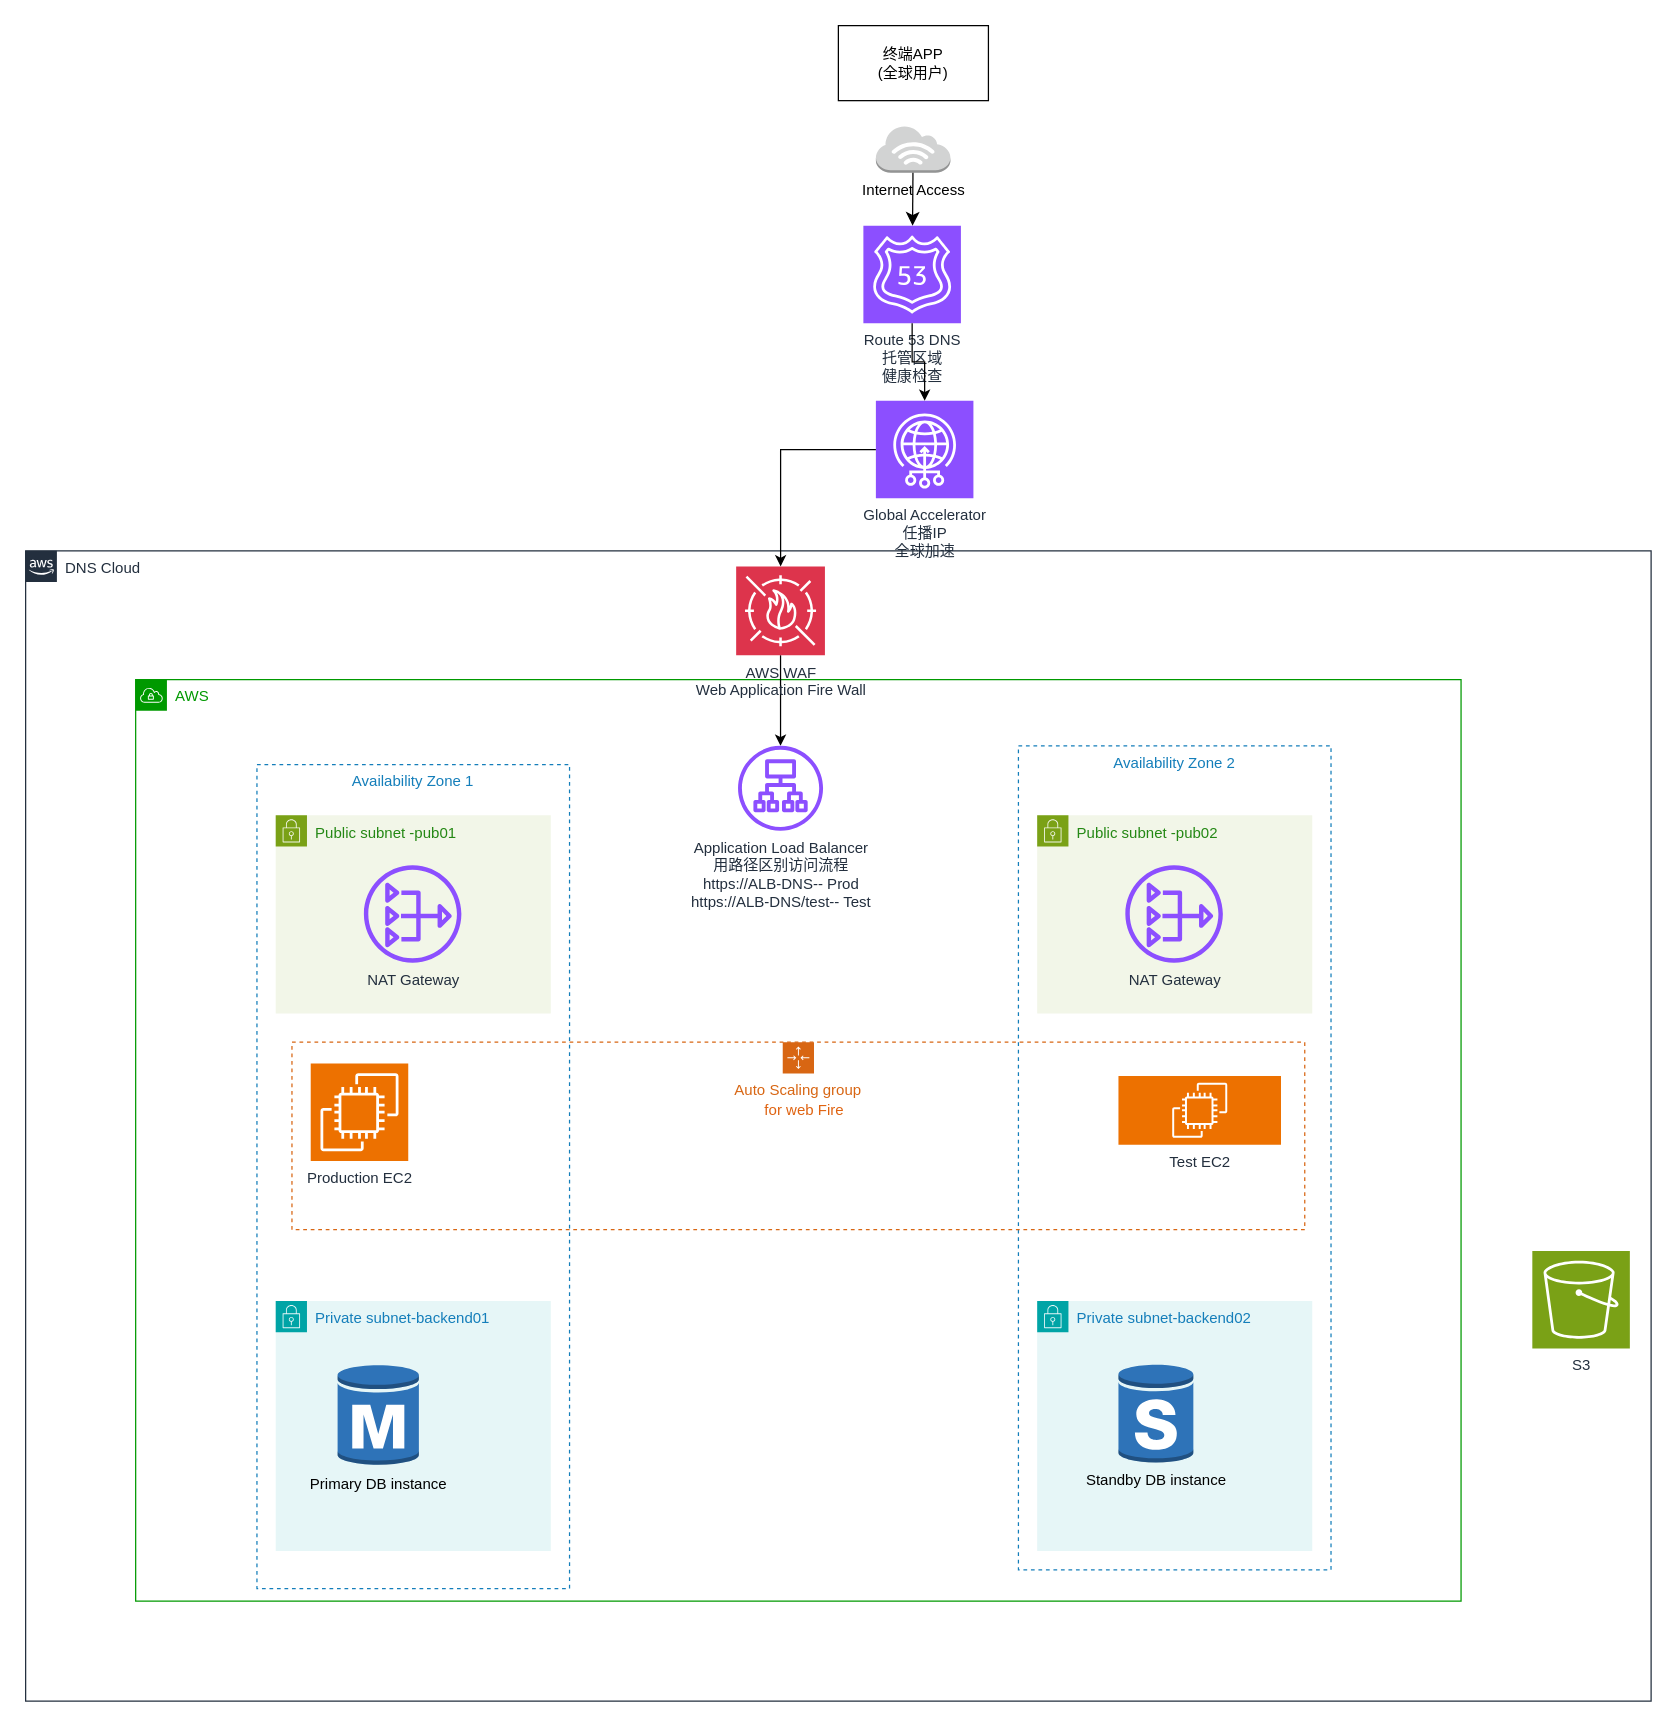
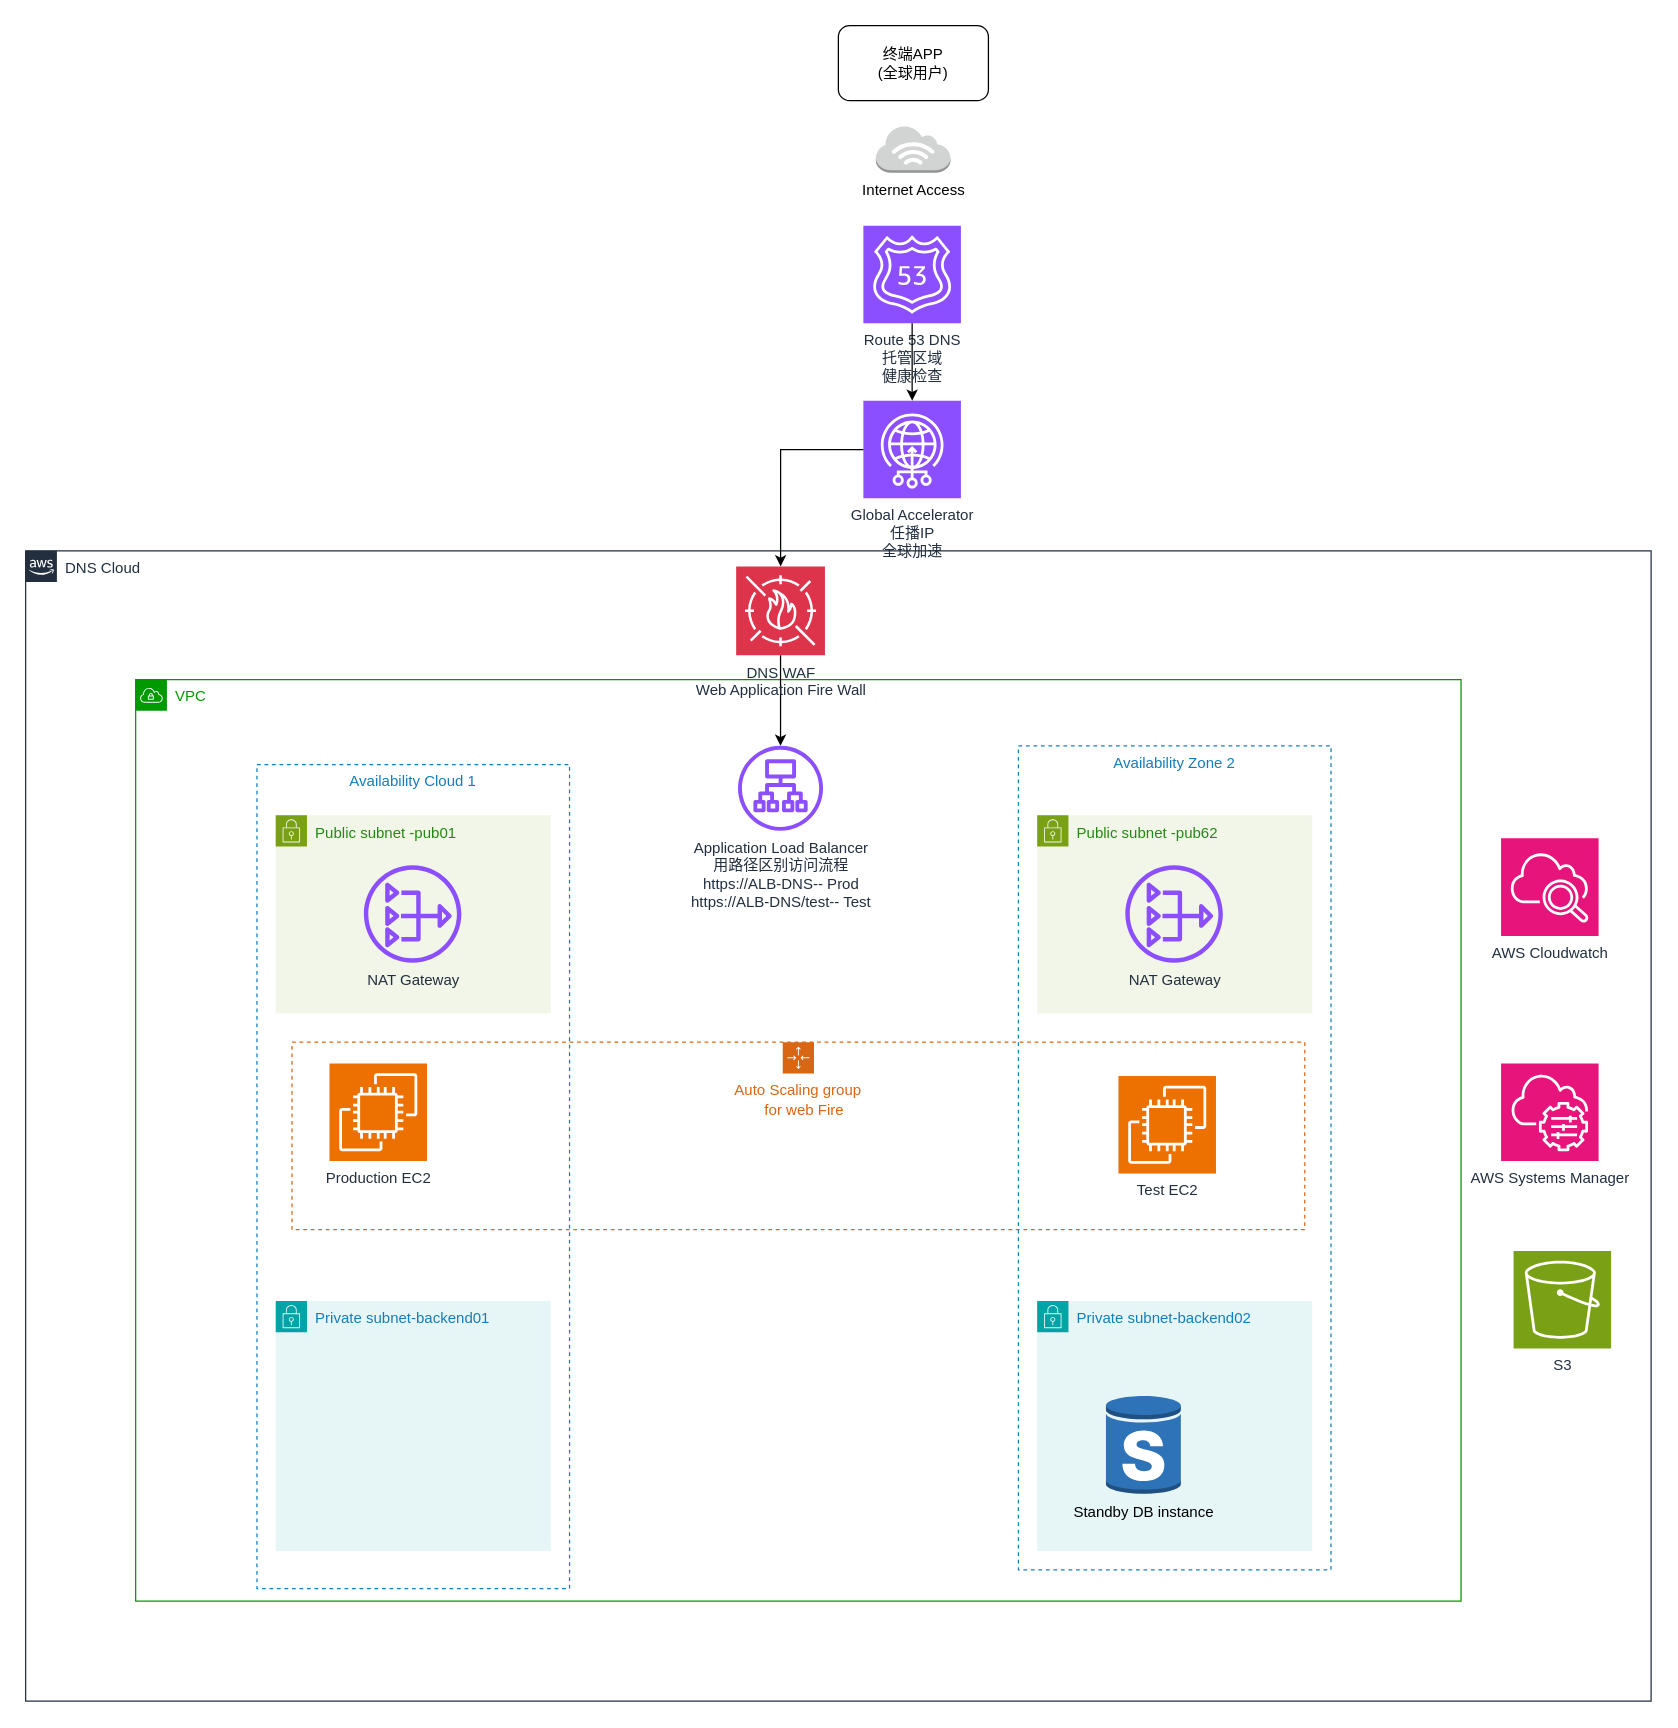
node "终端APP (全球用户)": shape rectangle -> rounded rectangle
edge "Internet Access" -> "Route 53 DNS 托管区域 健康检查": removed
node "Global Accelerator 任播IP 全球加速": moved (924, 449) -> (912, 449)
node "AWS WAF Web Application Fire Wall": label "AWS WAF Web Application Fire Wall" -> "DNS WAF Web Application Fire Wall"
node "AWS": label "AWS" -> "VPC"
node "Availability Zone 1": label "Availability Zone 1" -> "Availability Cloud 1"
node "Public subnet -pub02": label "Public subnet -pub02" -> "Public subnet -pub62"
node "AWS Cloudwatch": added
node "Test EC2": size 163x69 -> 98x98
node "Production EC2": moved (359, 1112) -> (378, 1112)
node "AWS Systems Manager": added
node "S3": moved (1581, 1299) -> (1562, 1299)
node "Standby DB instance": moved (1156, 1413) -> (1143, 1444)
node "Primary DB instance": removed
